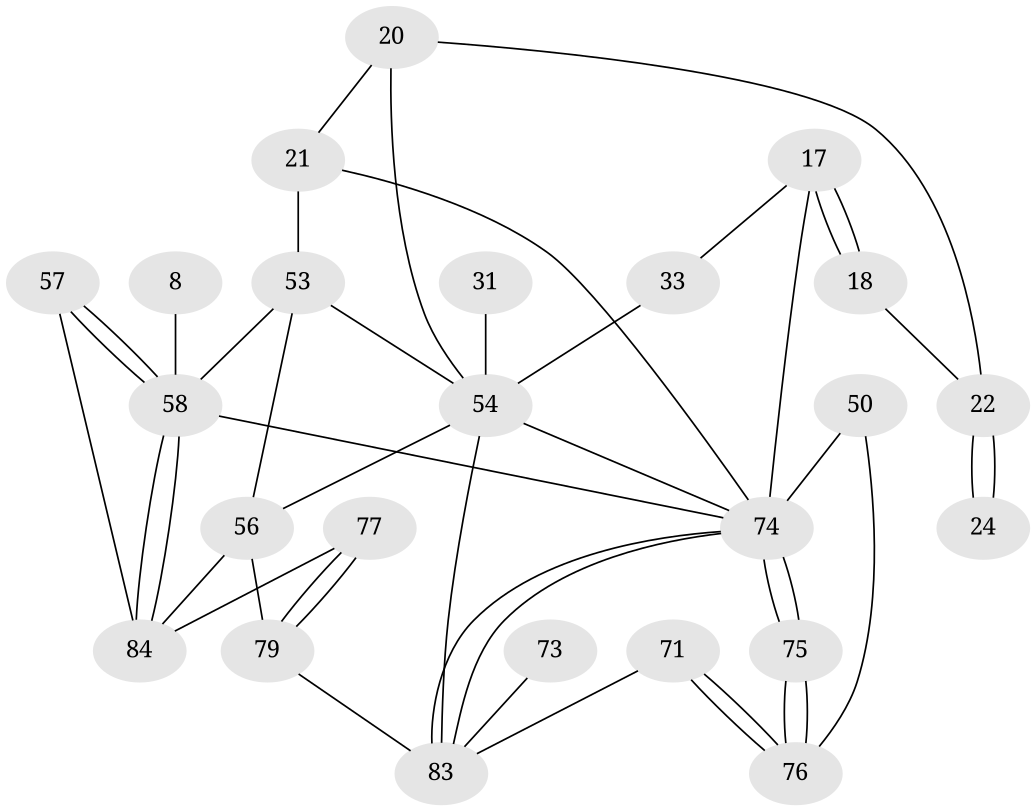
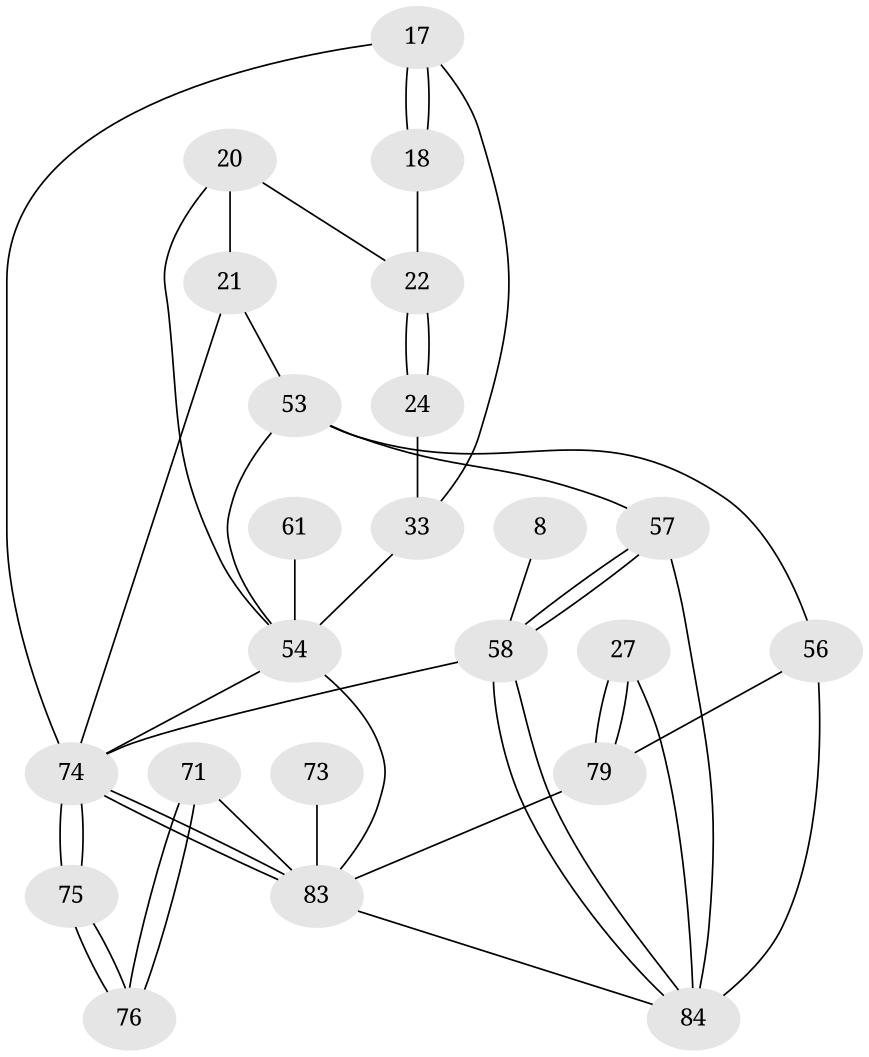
node "31": label "31" -> "61"
edge "53" -- "58": now "53" -- "57"
node "50": removed
edge "54" -- "56": removed
edge "24" -- "33": added
node "77": label "77" -> "27"
edge "83" -- "84": added
